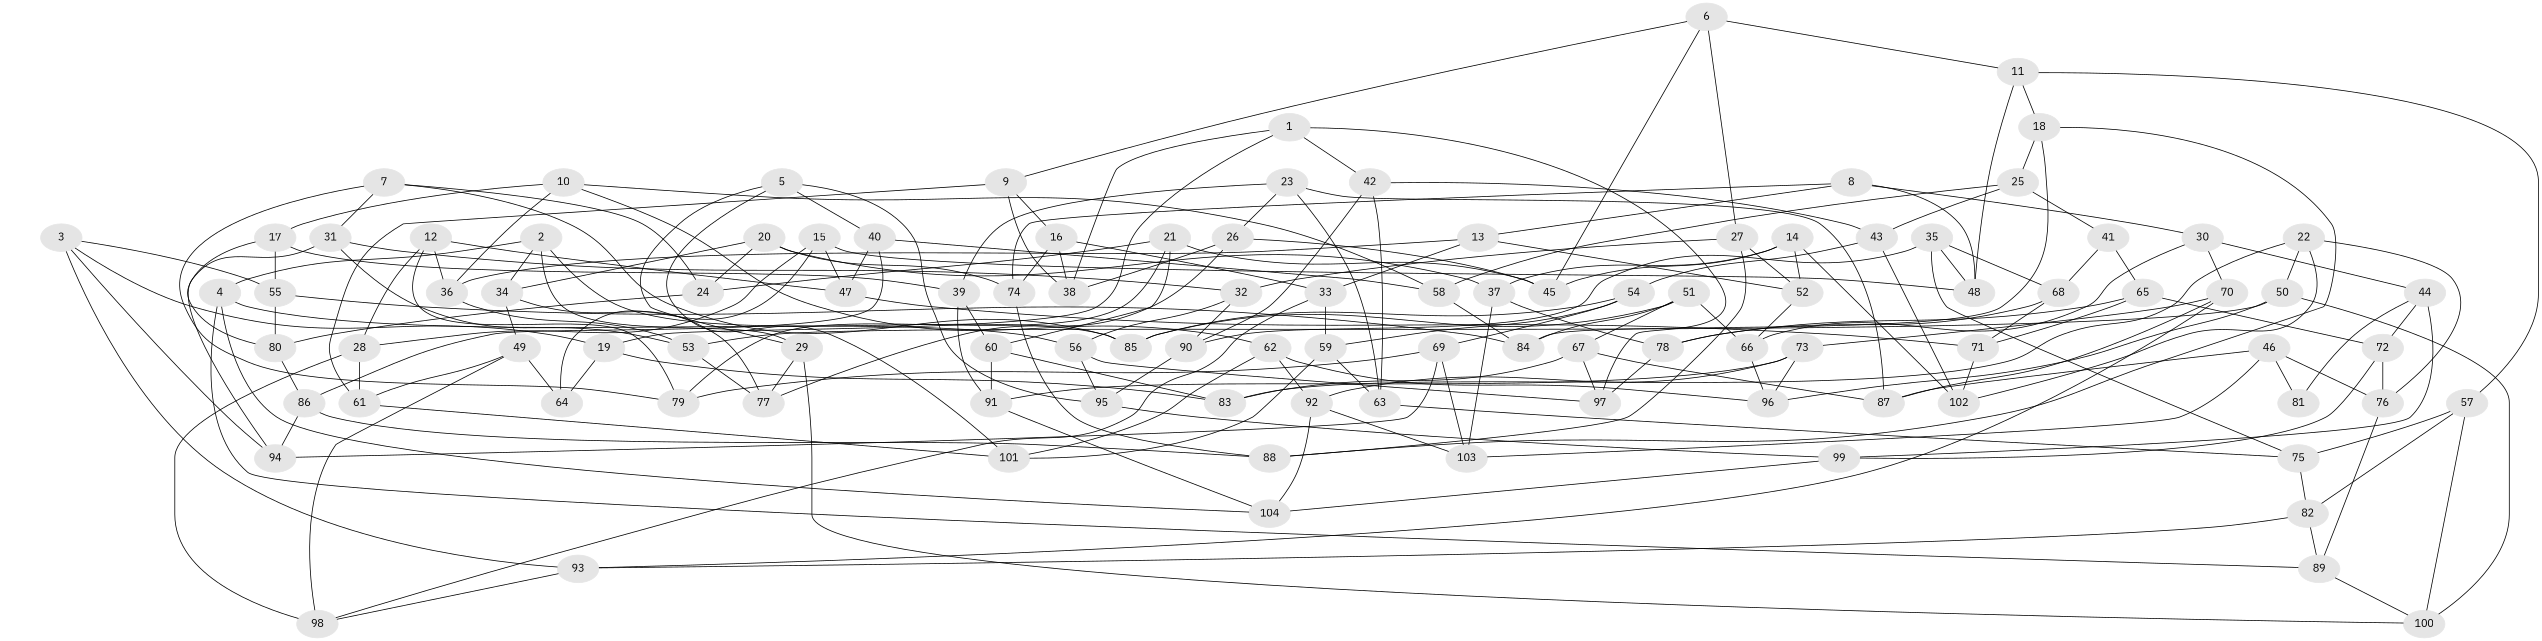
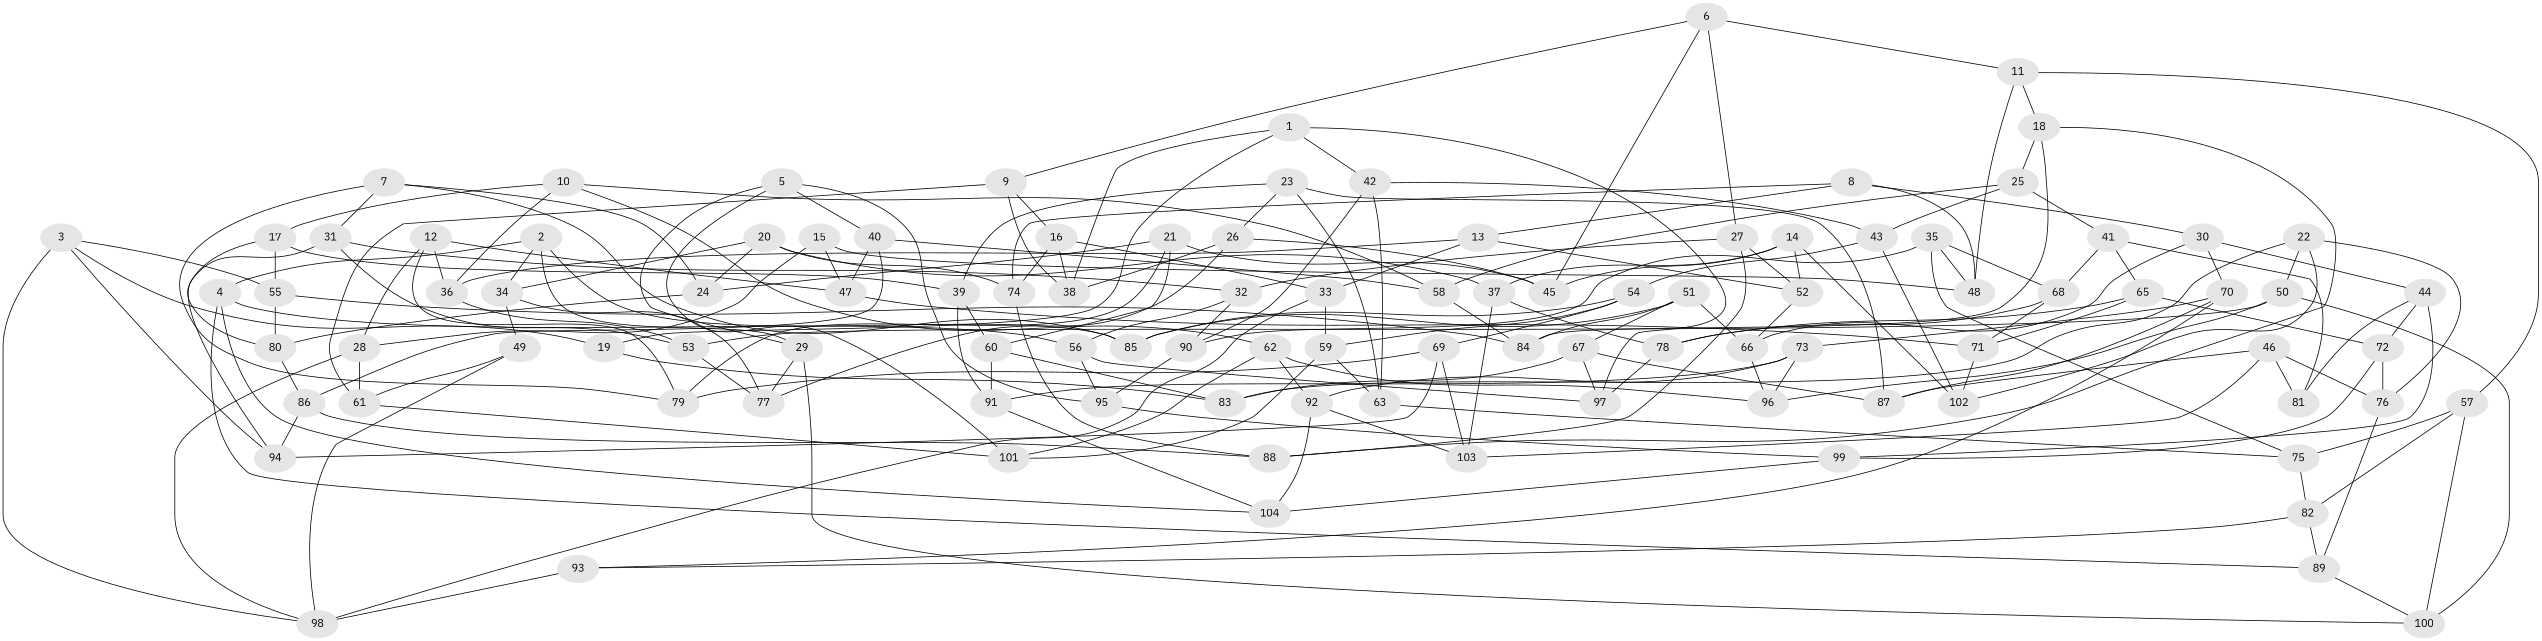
edge "41" -- "81": added
node "64": removed
edge "3" -- "93": now "3" -- "98"
